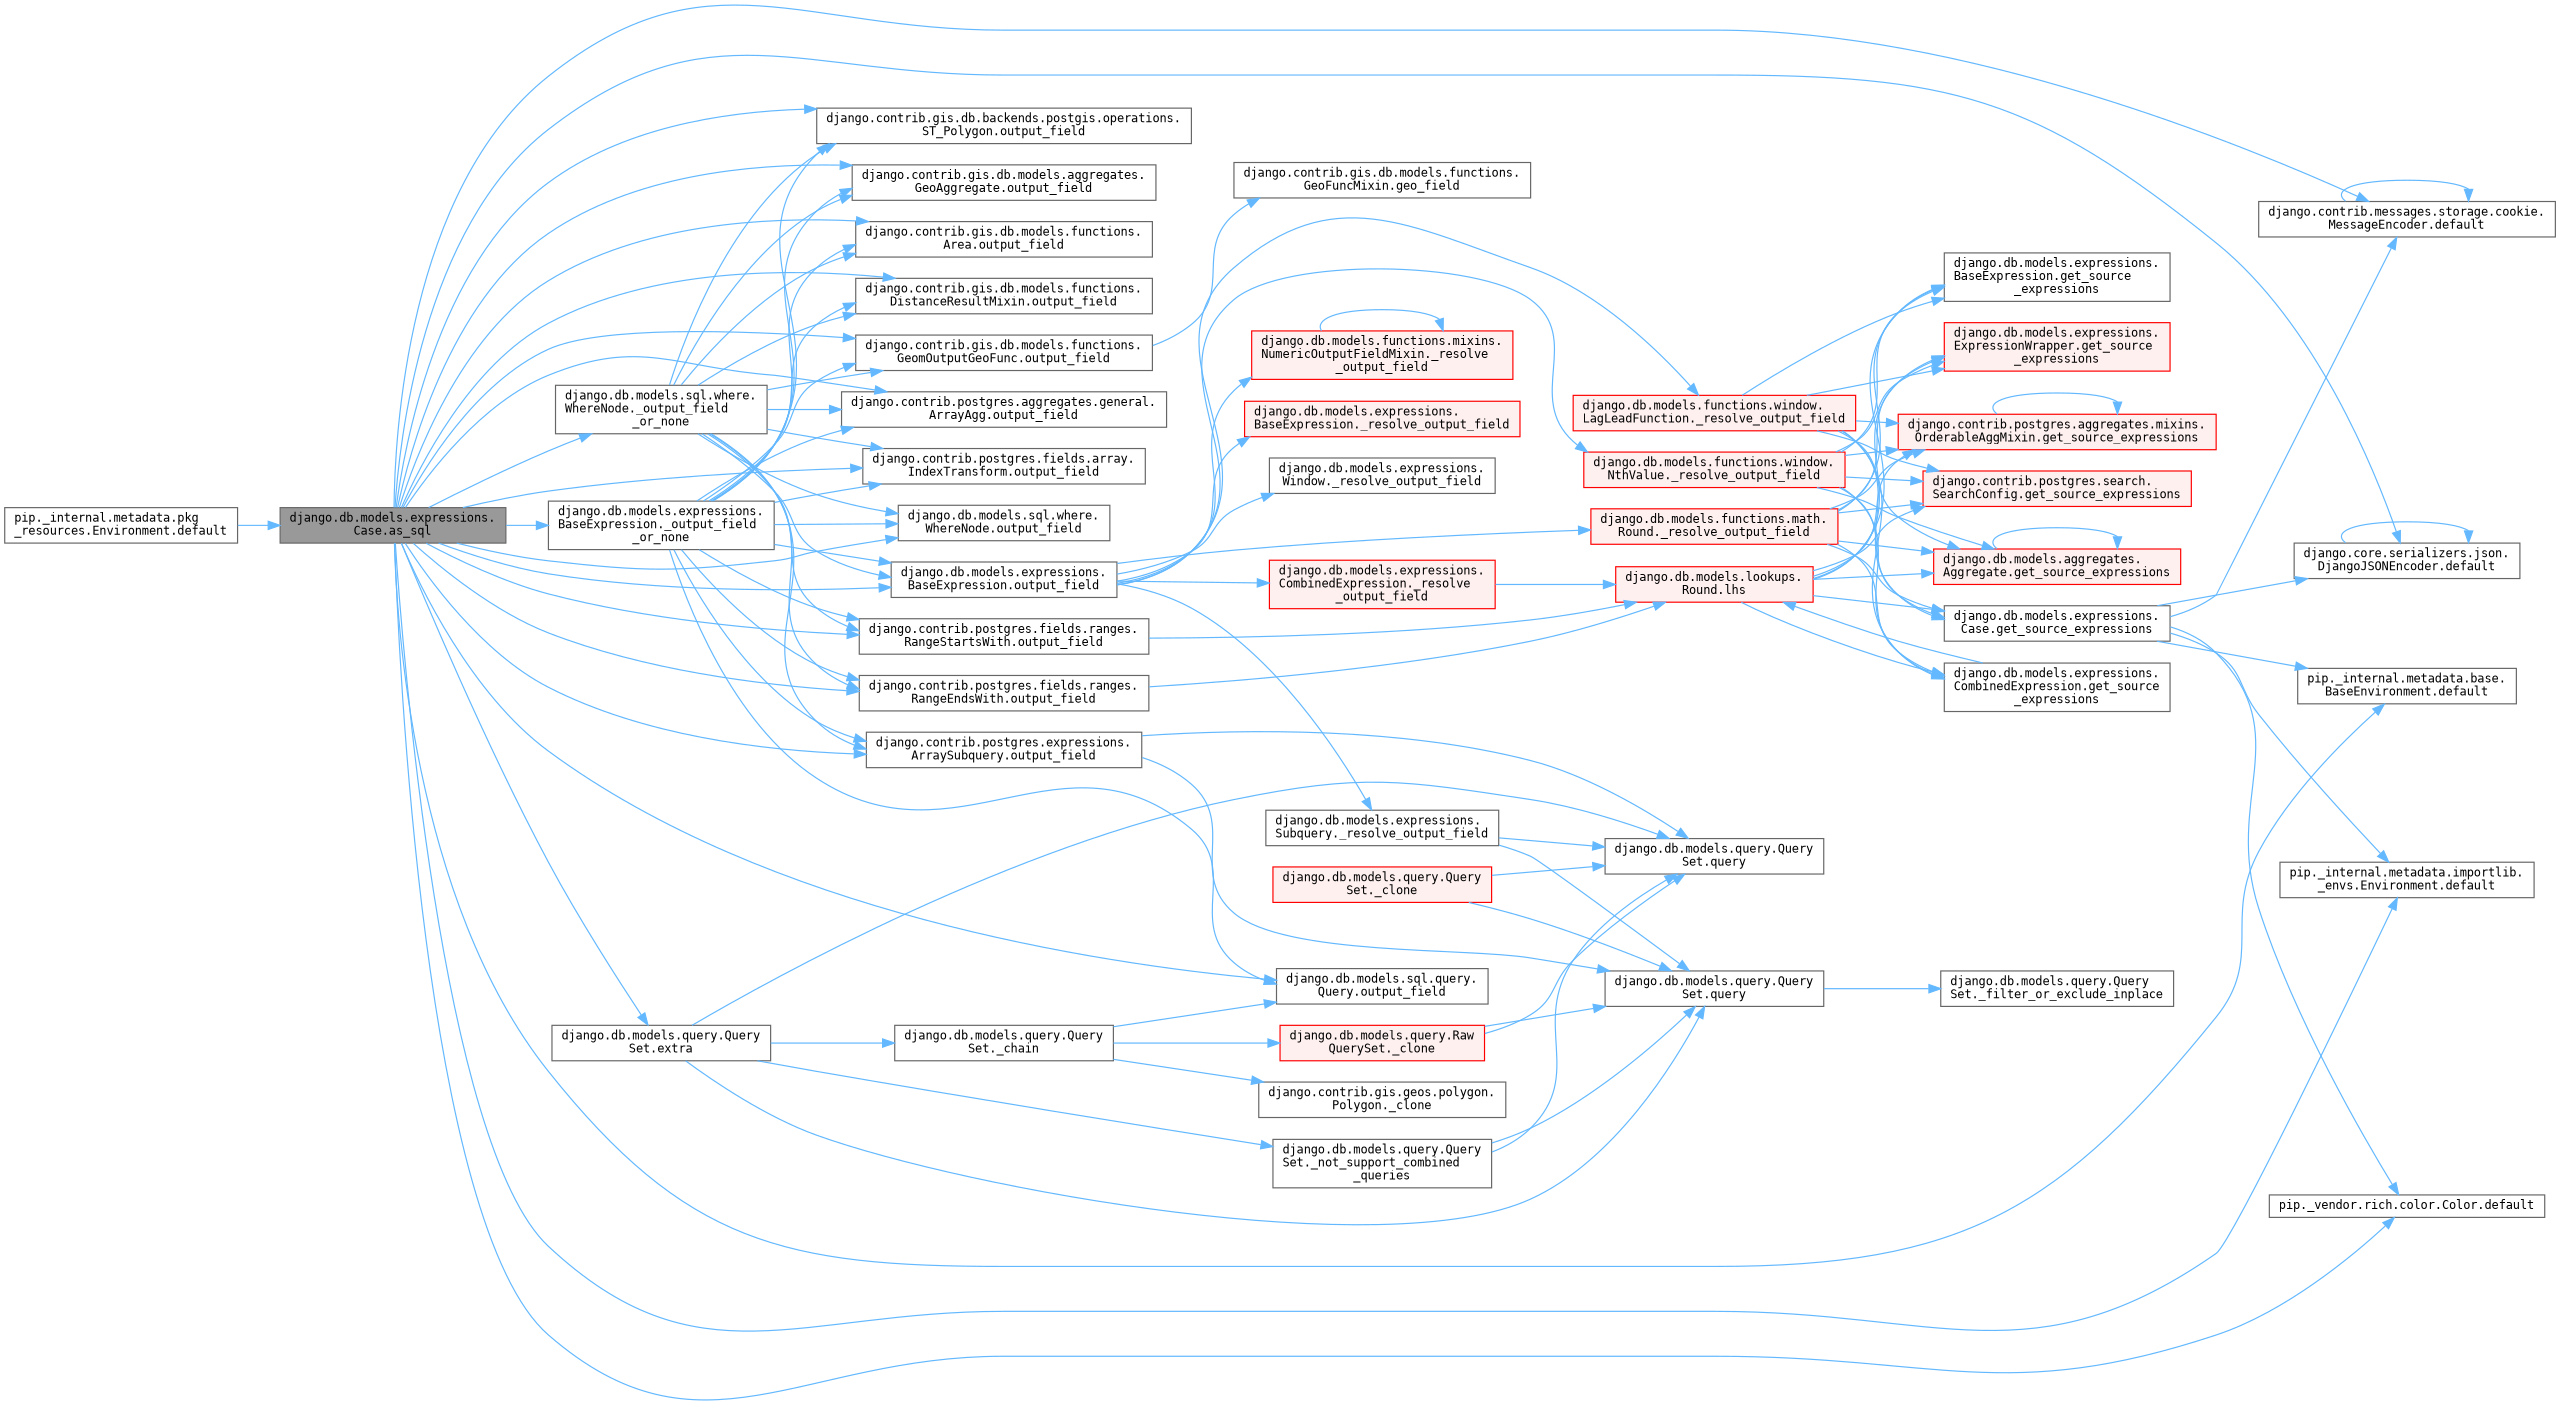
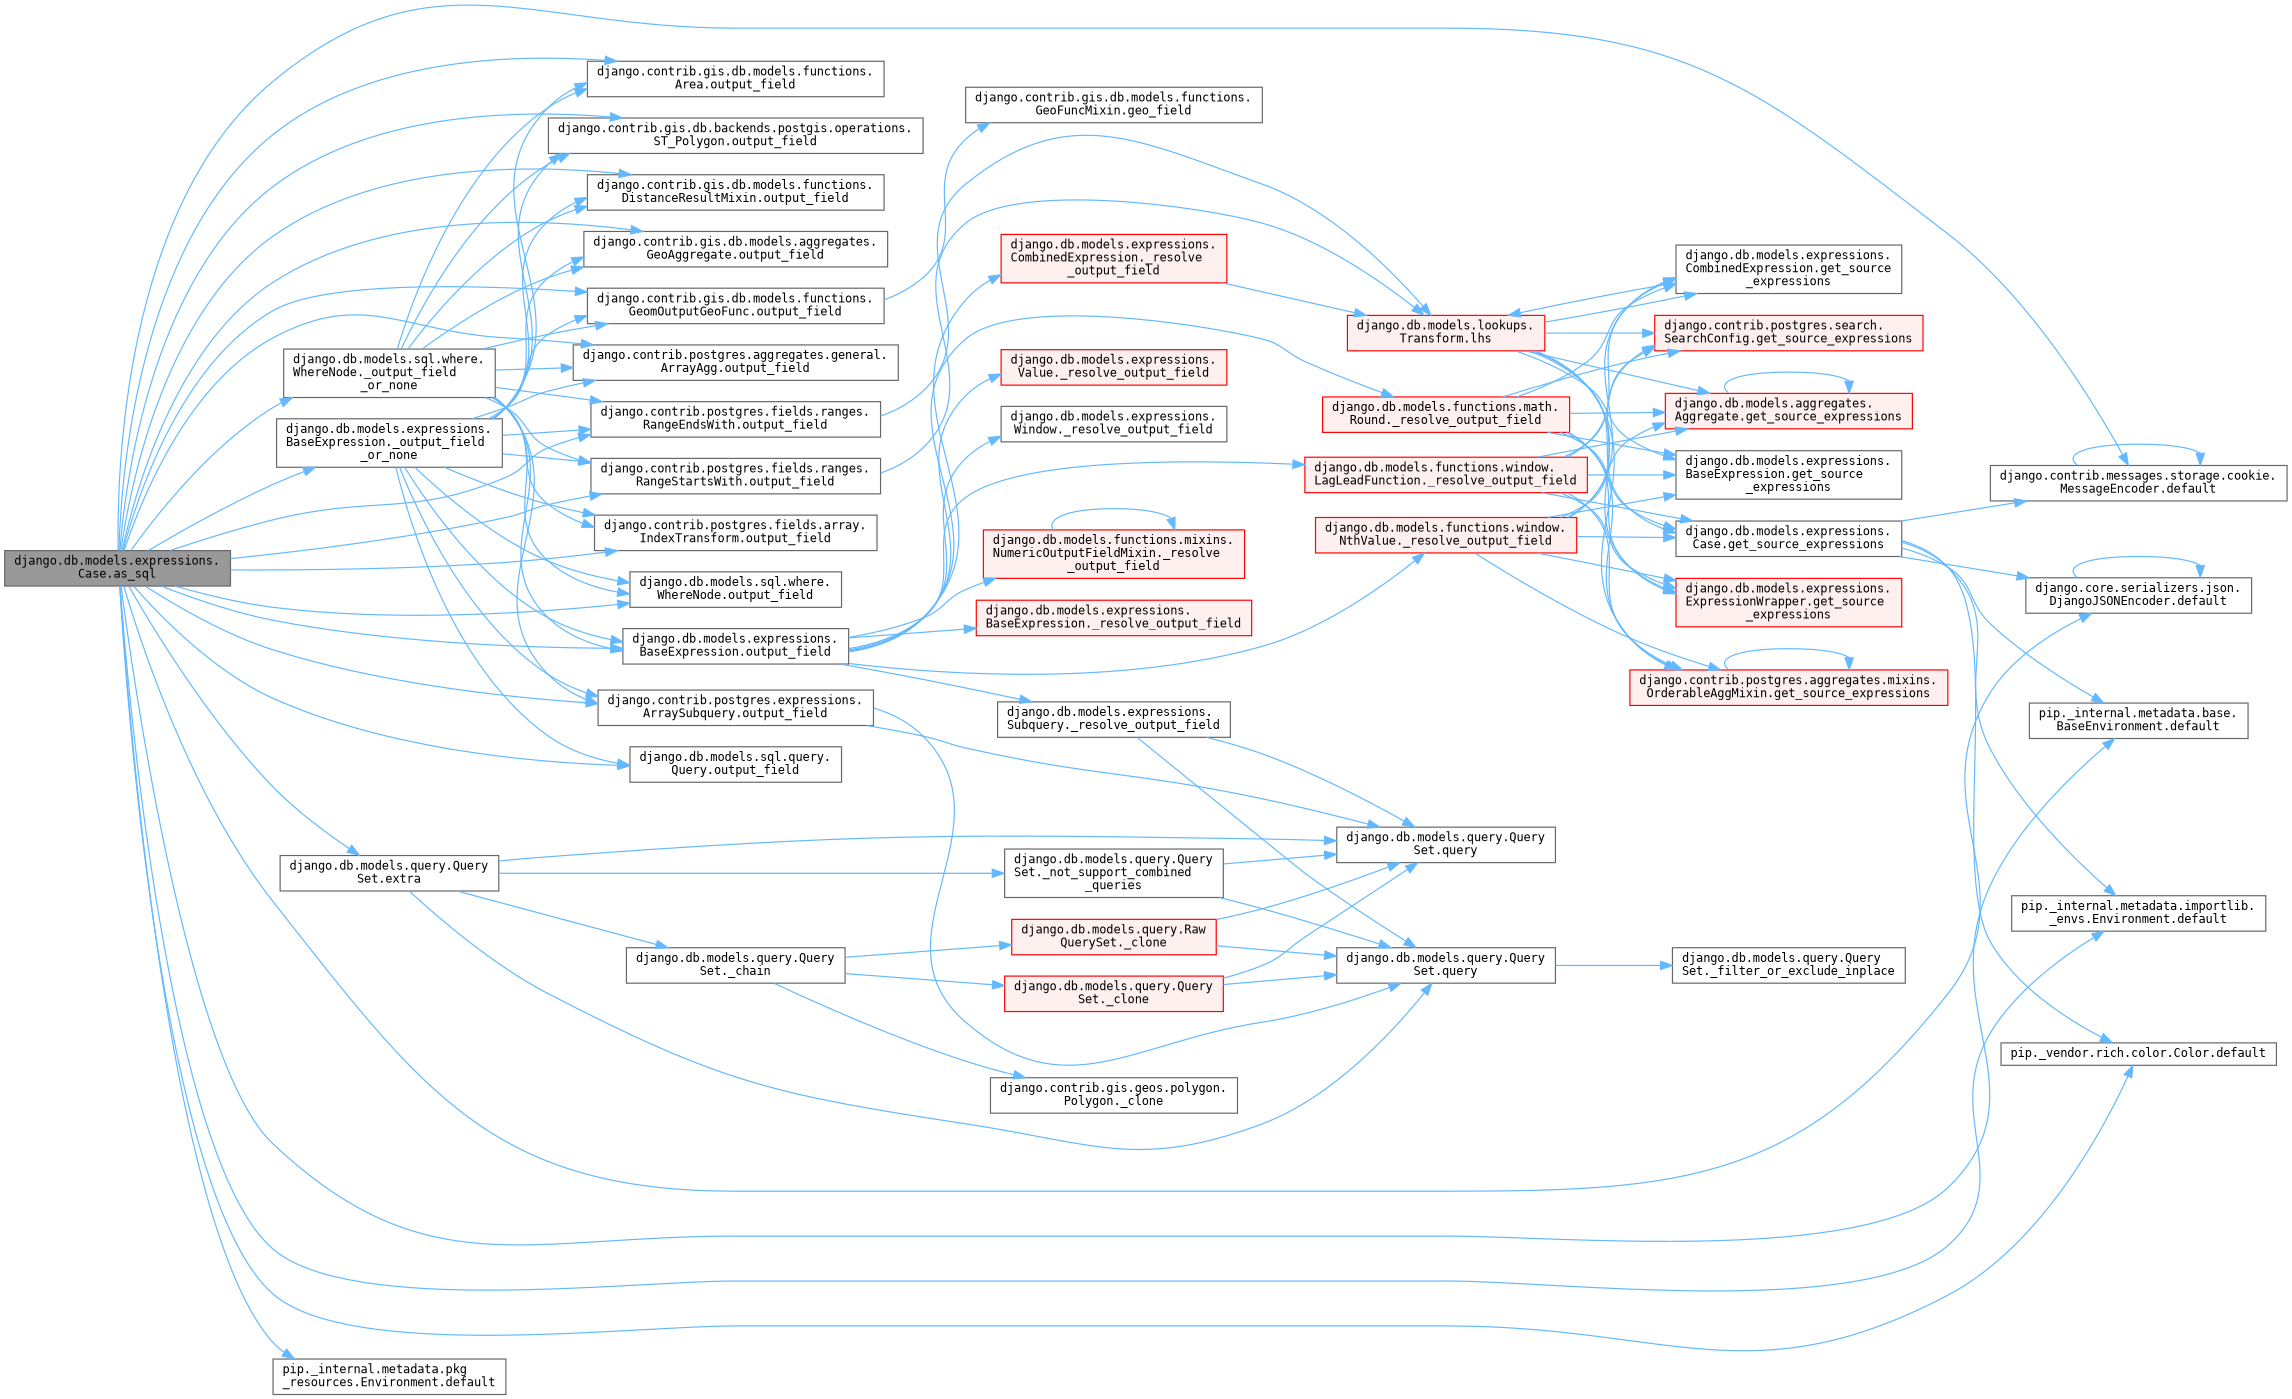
node "django.db.models.expressions. Value._resolve_output_field": added
edge "pip._internal.metadata.pkg _resources.Environment.default" -> "django.db.models.expressions. Case.as_sql": reversed
node "django.db.models.lookups. Round.lhs": label "django.db.models.lookups. Round.lhs" -> "django.db.models.lookups. Transform.lhs"
edge "django.db.models.query.Query Set._chain" -> "django.db.models.sql.query. Query.output_field": now "django.db.models.query.Query Set._chain" -> "django.db.models.query.Query Set._clone"
